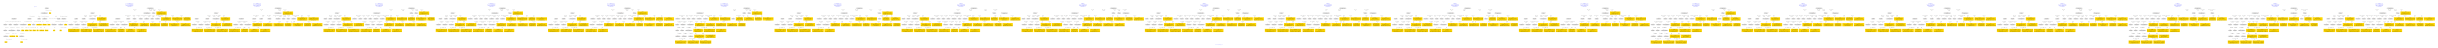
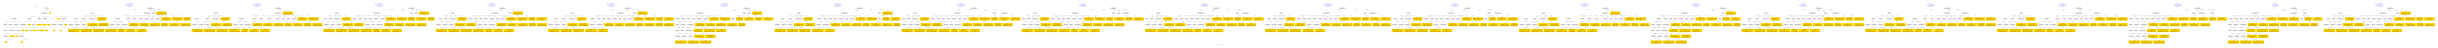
node "Object_URI": fillcolor lightgray -> gold
node "Medium": fillcolor gold -> lightgray
